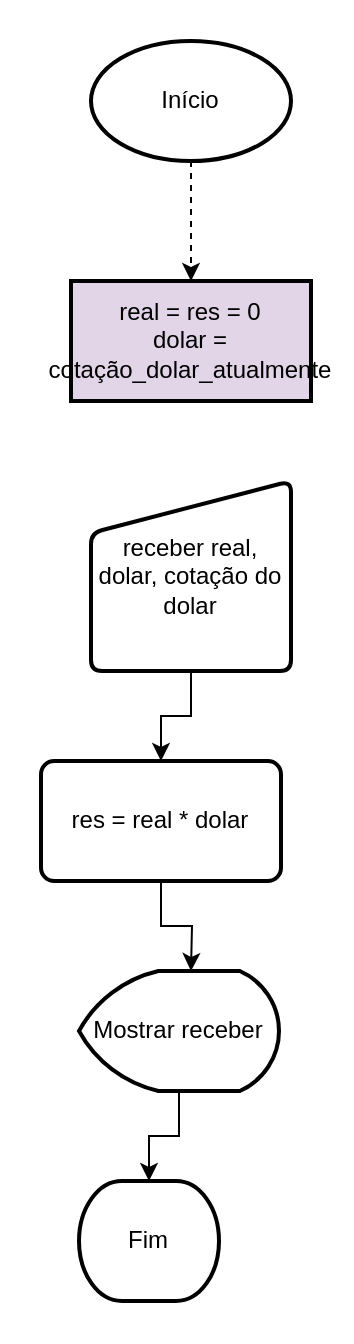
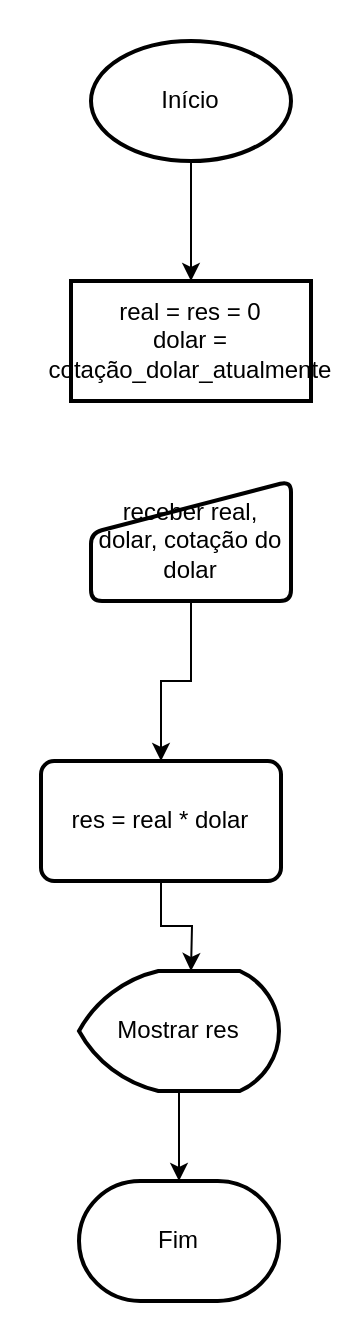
edge "Início" -> "real = res = 0 dolar = cotação_dolar_atualmente": style dashed -> solid
node "real = res = 0 dolar = cotação_dolar_atualmente": fillcolor #e1d5e7 -> #ffffff
node "receber real, dolar, cotação do dolar": size 200x190 -> 200x120
node "Mostrar receber": label "Mostrar receber" -> "Mostrar res"
node "Fim": size 140x120 -> 200x120
